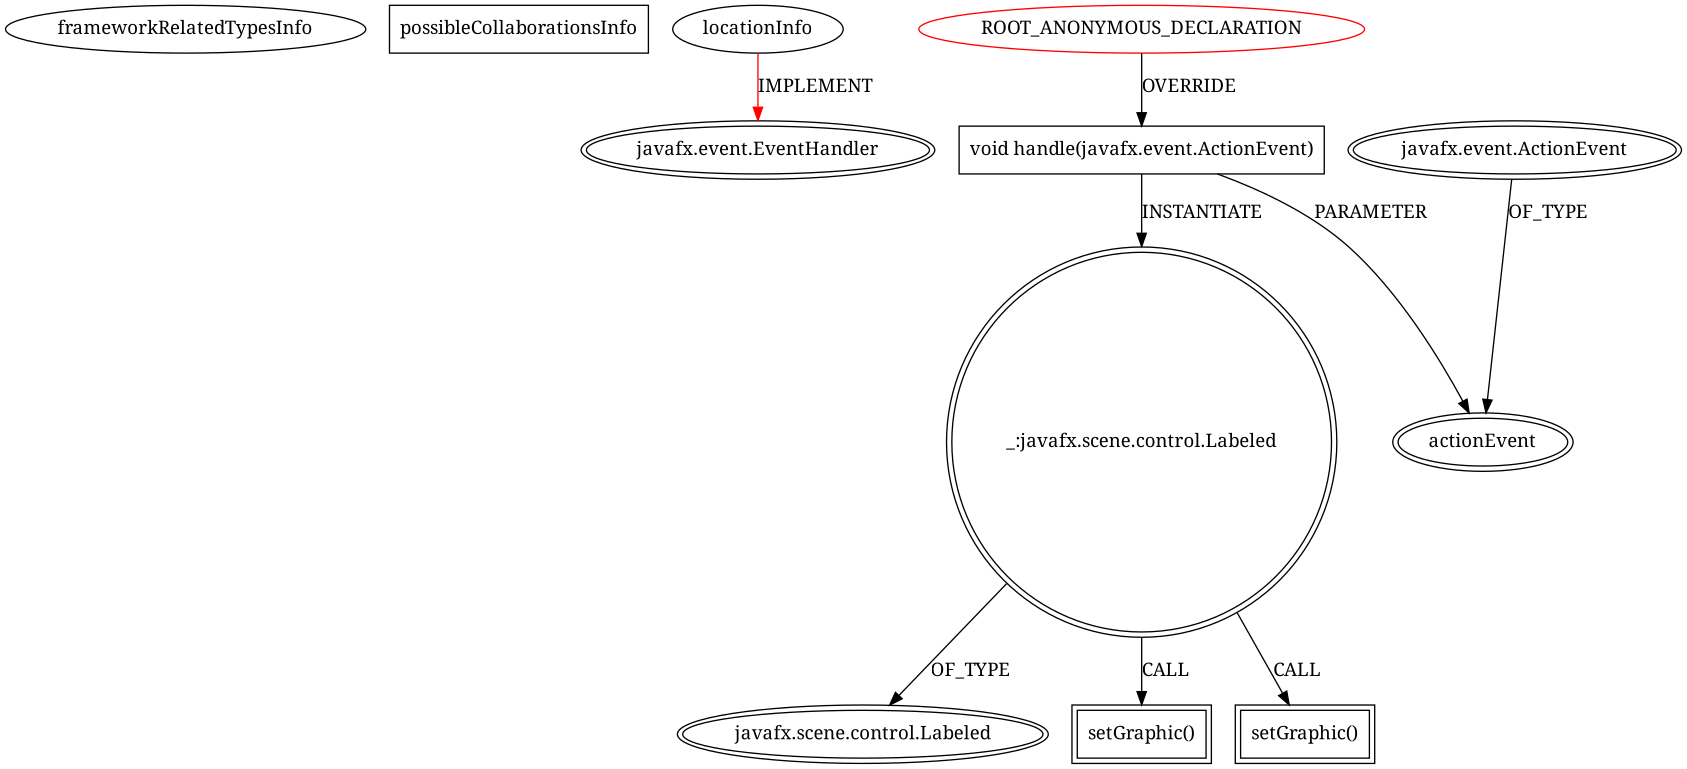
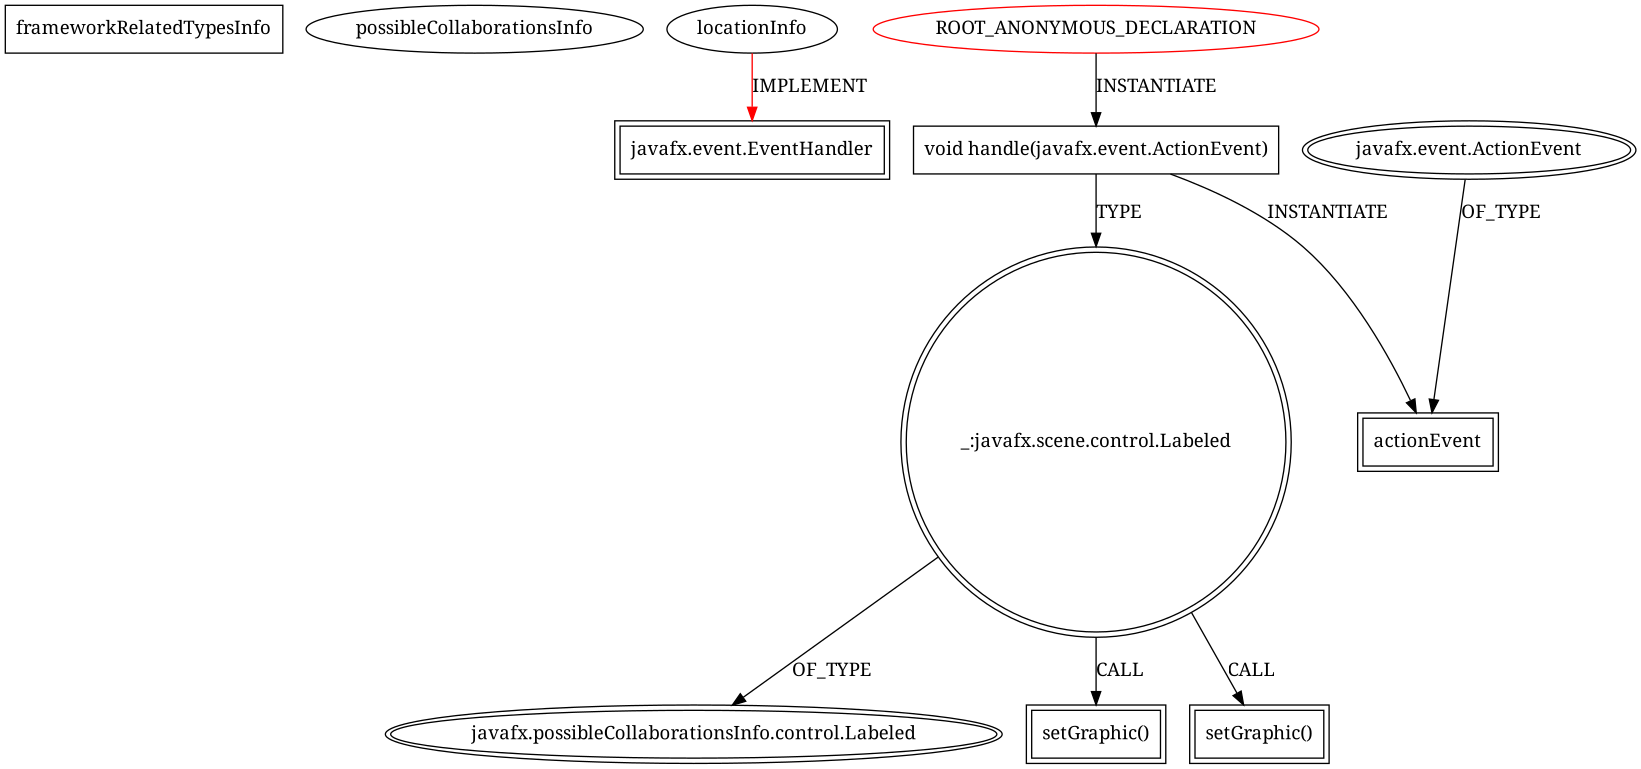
node "frameworkRelatedTypesInfo": shape ellipse -> box
node "possibleCollaborationsInfo": shape box -> ellipse
edge "ROOT_ANONYMOUS_DECLARATION" -> "void handle(javafx.event.ActionEvent)": label "OVERRIDE" -> "INSTANTIATE"
node "javafx.event.EventHandler": shape ellipse -> box
edge "void handle(javafx.event.ActionEvent)" -> "_:javafx.scene.control.Labeled": label "INSTANTIATE" -> "TYPE"
edge "void handle(javafx.event.ActionEvent)" -> "actionEvent": label "PARAMETER" -> "INSTANTIATE"
node "actionEvent": shape ellipse -> box
node "javafx.scene.control.Labeled": label "javafx.scene.control.Labeled" -> "javafx.possibleCollaborationsInfo.control.Labeled"
